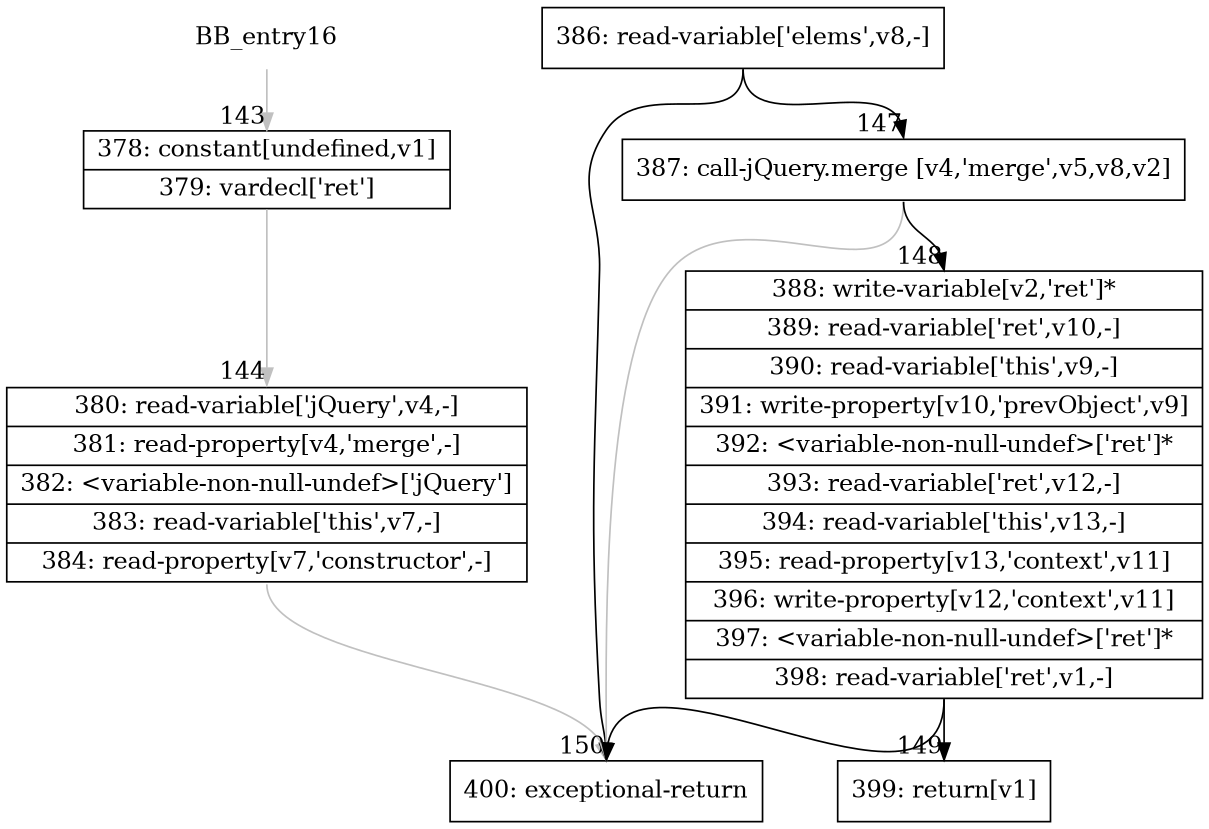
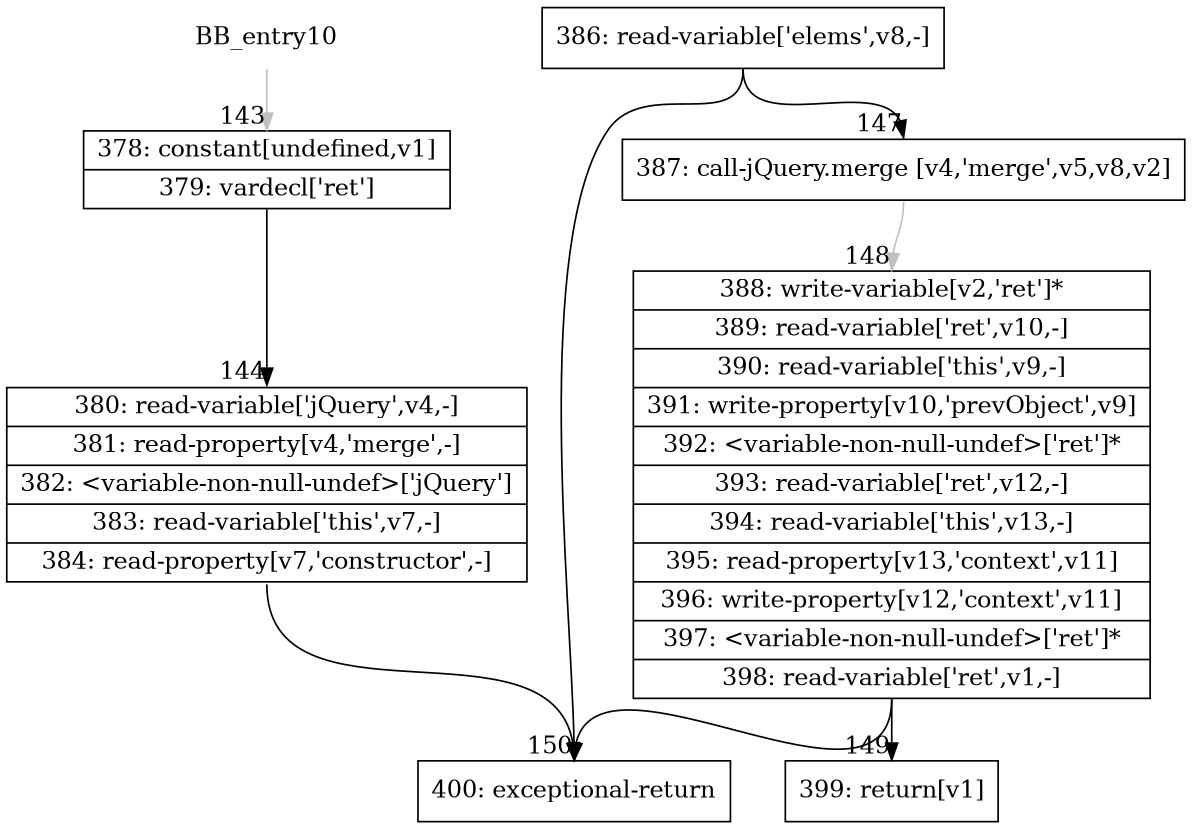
node "BB_entry16": label "BB_entry16" -> "BB_entry10"
edge "387: call-jQuery.merge [v4,'merge',v5,v8,v2]" -> "388: write-variable[v2,'ret']*": color black -> gray
edge "378: constant[undefined,v1]" -> "380: read-variable['jQuery',v4,-]": color gray -> black
edge "387: call-jQuery.merge [v4,'merge',v5,v8,v2]" -> "400: exceptional-return": removed
edge "380: read-variable['jQuery',v4,-]" -> "400: exceptional-return": color gray -> black
